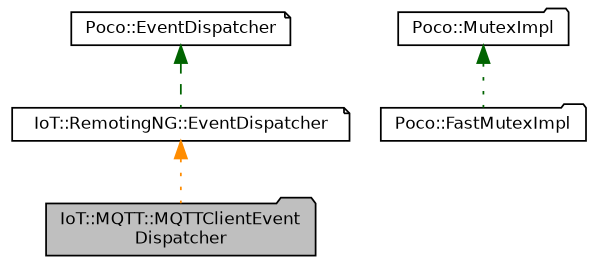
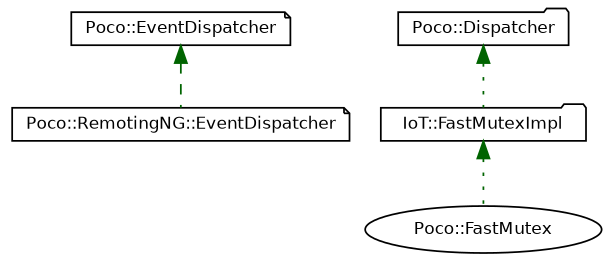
node "Poco::MutexImpl": label "Poco::MutexImpl" -> "Poco::Dispatcher"
node "IoT::RemotingNG::EventDispatcher": label "IoT::RemotingNG::EventDispatcher" -> "Poco::RemotingNG::EventDispatcher"
node "Poco::FastMutexImpl": label "Poco::FastMutexImpl" -> "IoT::FastMutexImpl"
node "IoT::MQTT::MQTTClientEvent Dispatcher": removed
node "Poco::FastMutex": added
